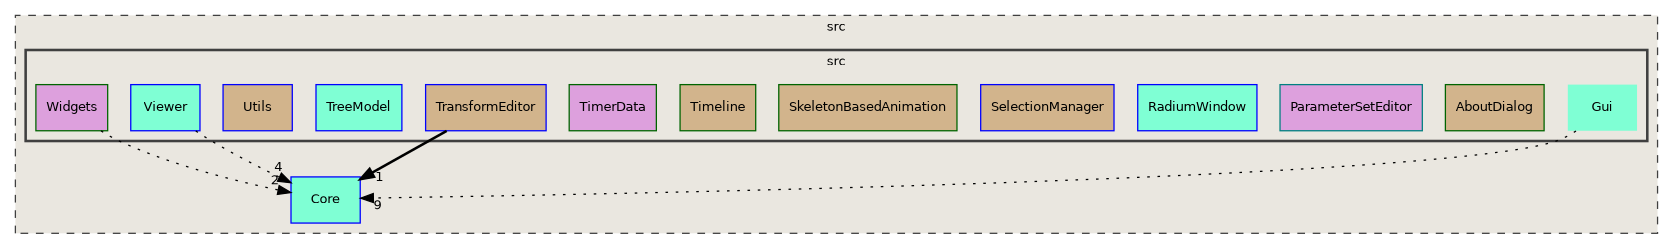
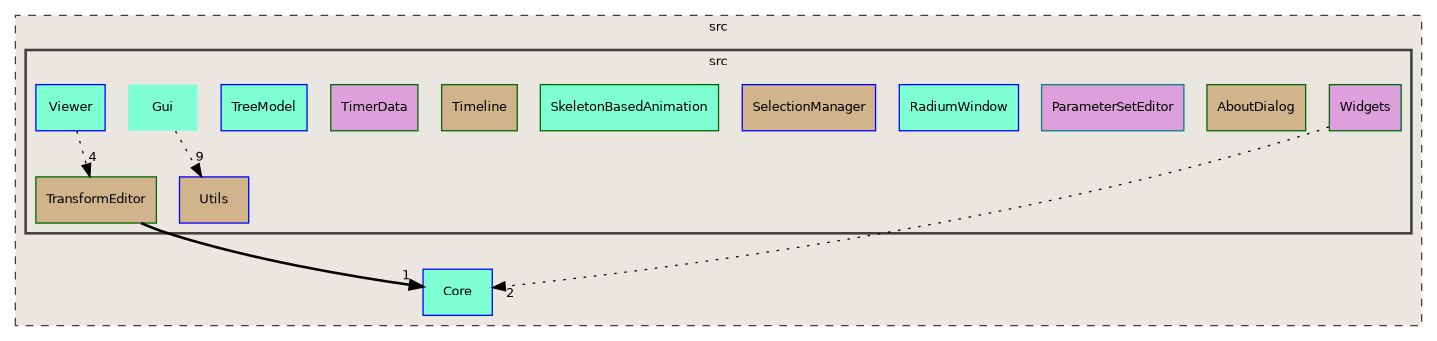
node "TransformEditor": color blue -> darkgreen
node "SkeletonBasedAnimation": fillcolor tan -> aquamarine
edge "Viewer" -> "Core": now "Viewer" -> "TransformEditor"
edge "Gui" -> "Core": now "Gui" -> "Utils"
